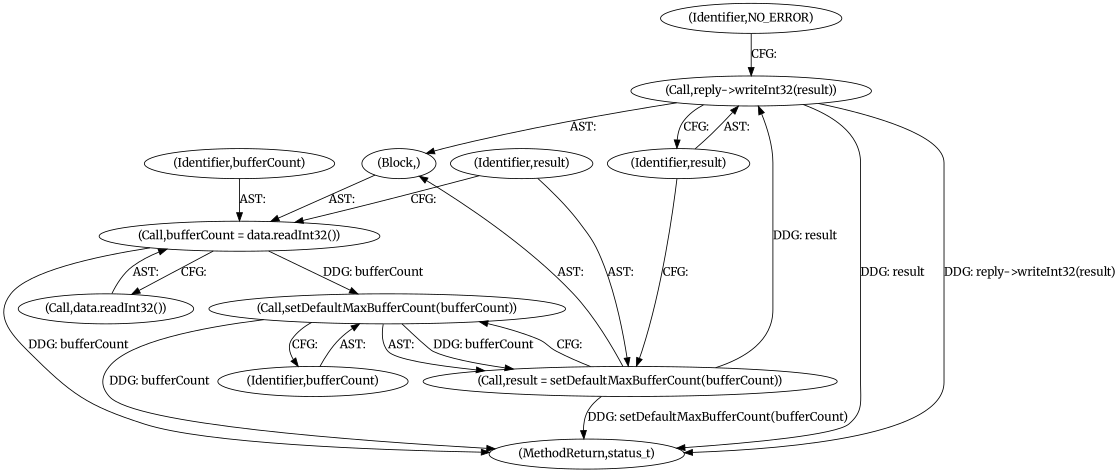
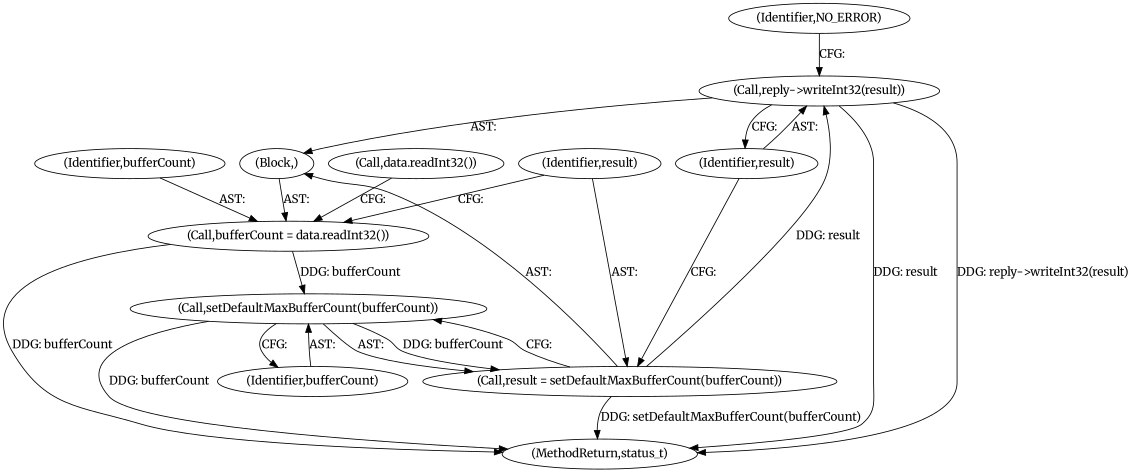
edge "(Call,bufferCount = data.readInt32())" -> "(Call,data.readInt32())": removed, label "CFG:"
edge "(Call,data.readInt32())" -> "(Call,bufferCount = data.readInt32())": label "AST: " -> "CFG: "
